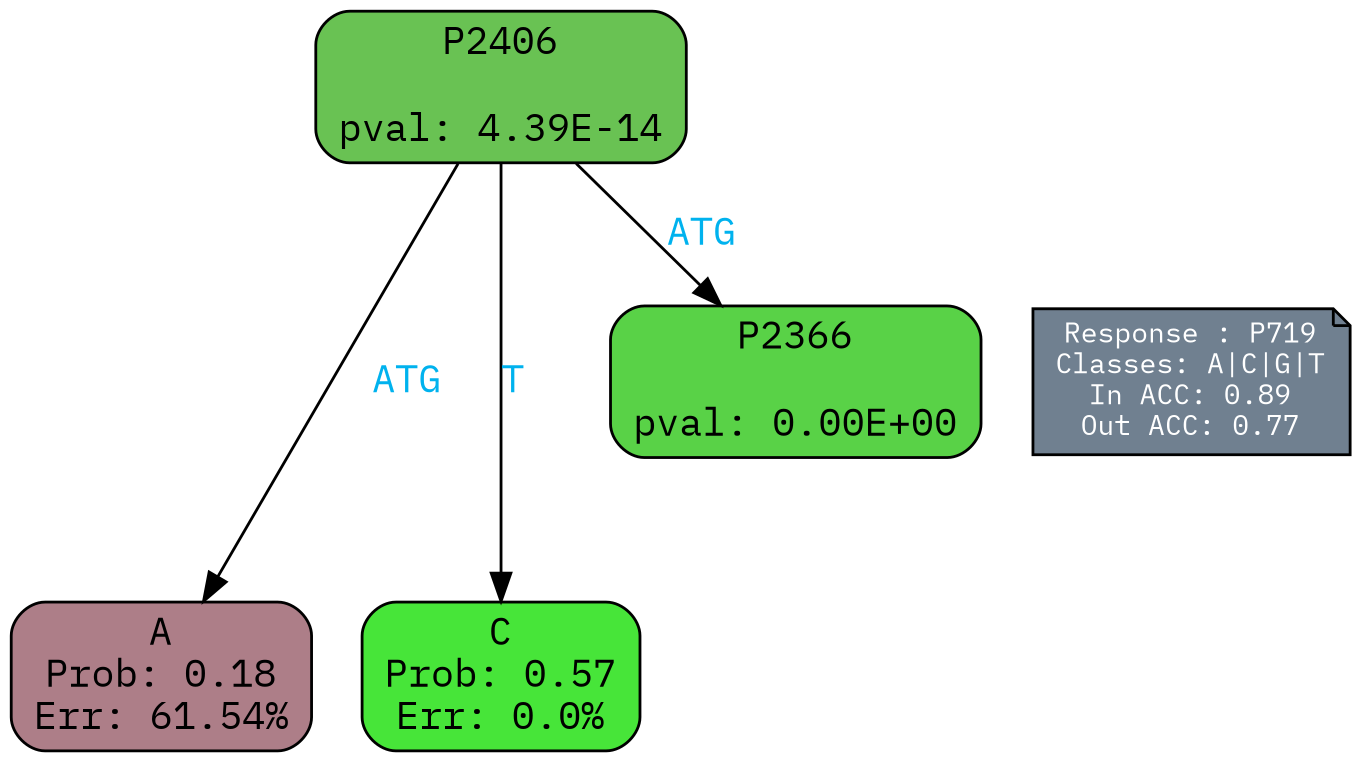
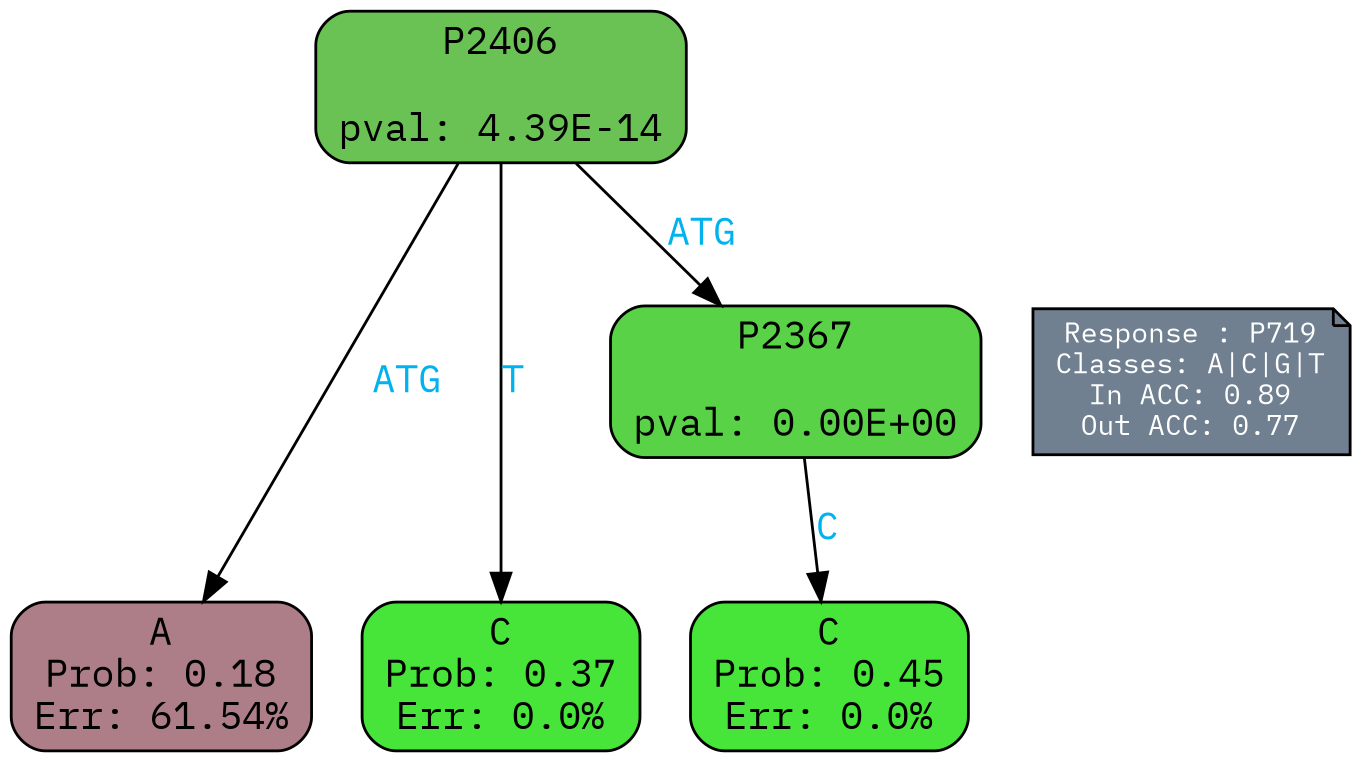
node "P2366 pval: 0.00E+00": label "P2366 pval: 0.00E+00" -> "P2367 pval: 0.00E+00"
node "C Prob: 0.57 Err: 0.0%": label "C Prob: 0.57 Err: 0.0%" -> "C Prob: 0.37 Err: 0.0%"
node "C Prob: 0.45 Err: 0.0%": added
